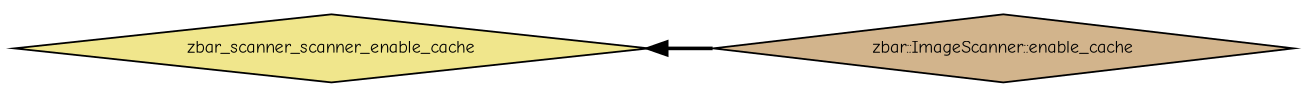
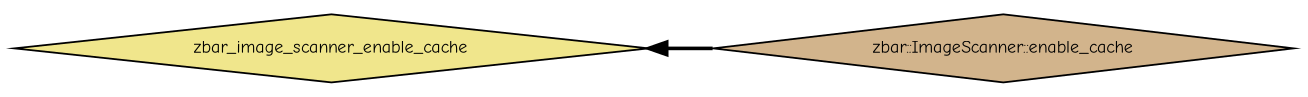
node "zbar_scanner_scanner_enable_cache": label "zbar_scanner_scanner_enable_cache" -> "zbar_image_scanner_enable_cache"
